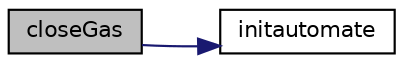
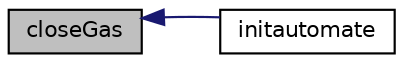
edge "closeGas" -> "initautomate": reversed
